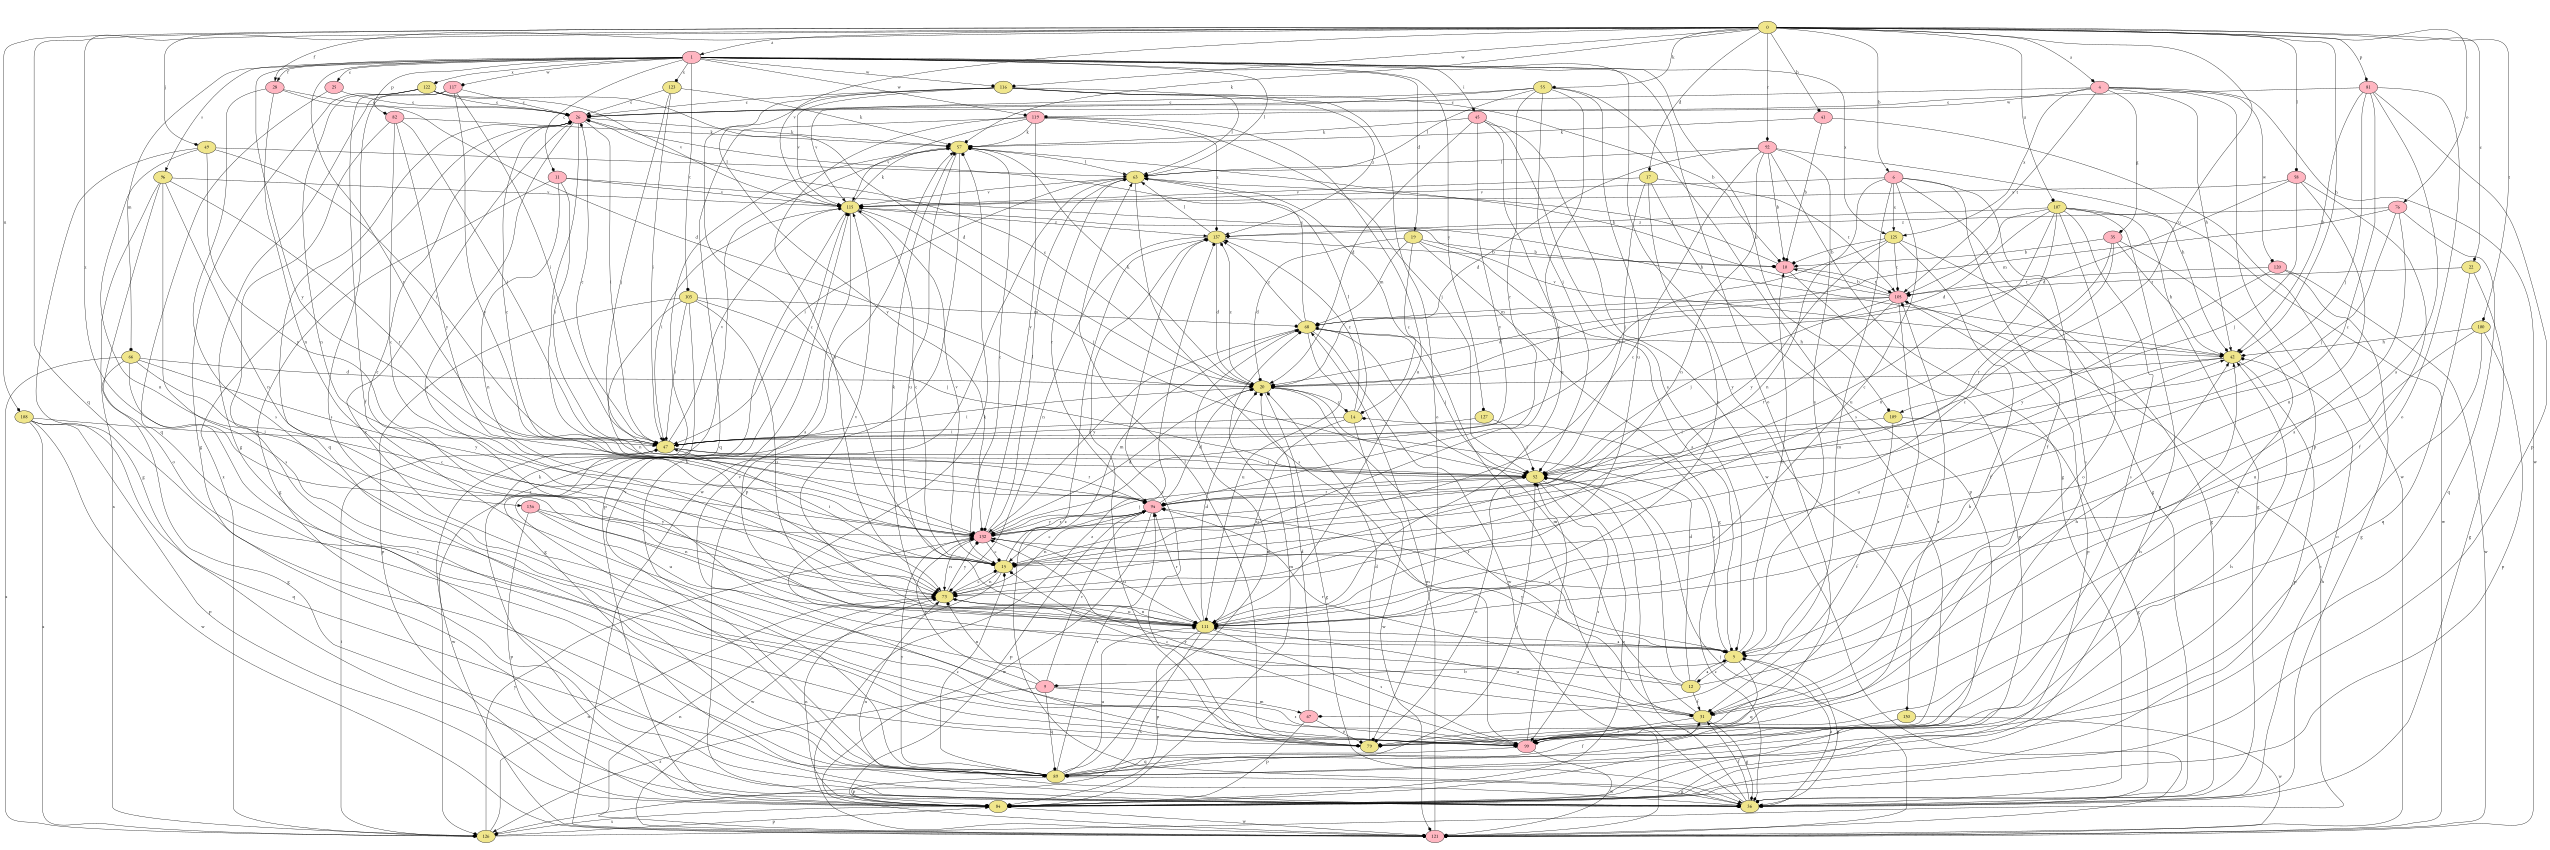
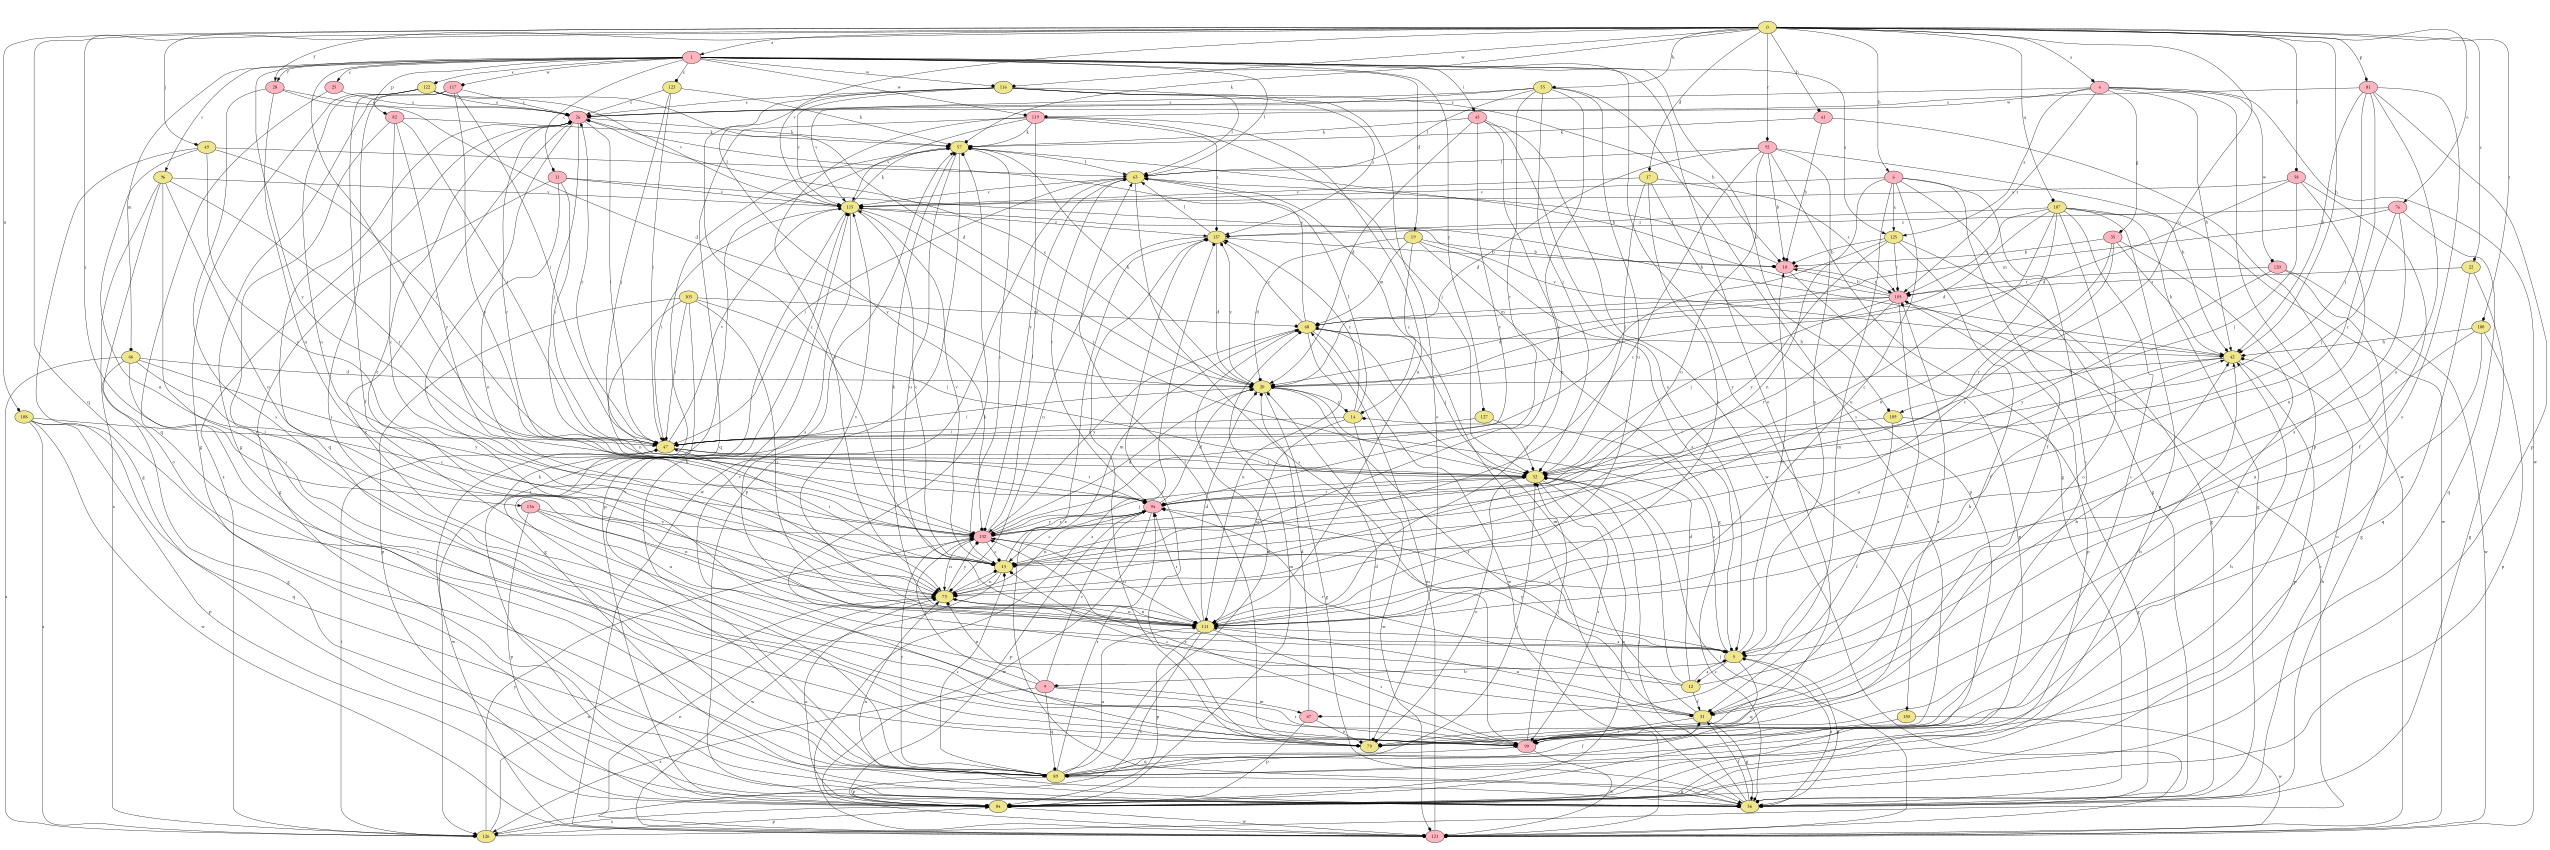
edge "1" -> "103": removed, label "t"
